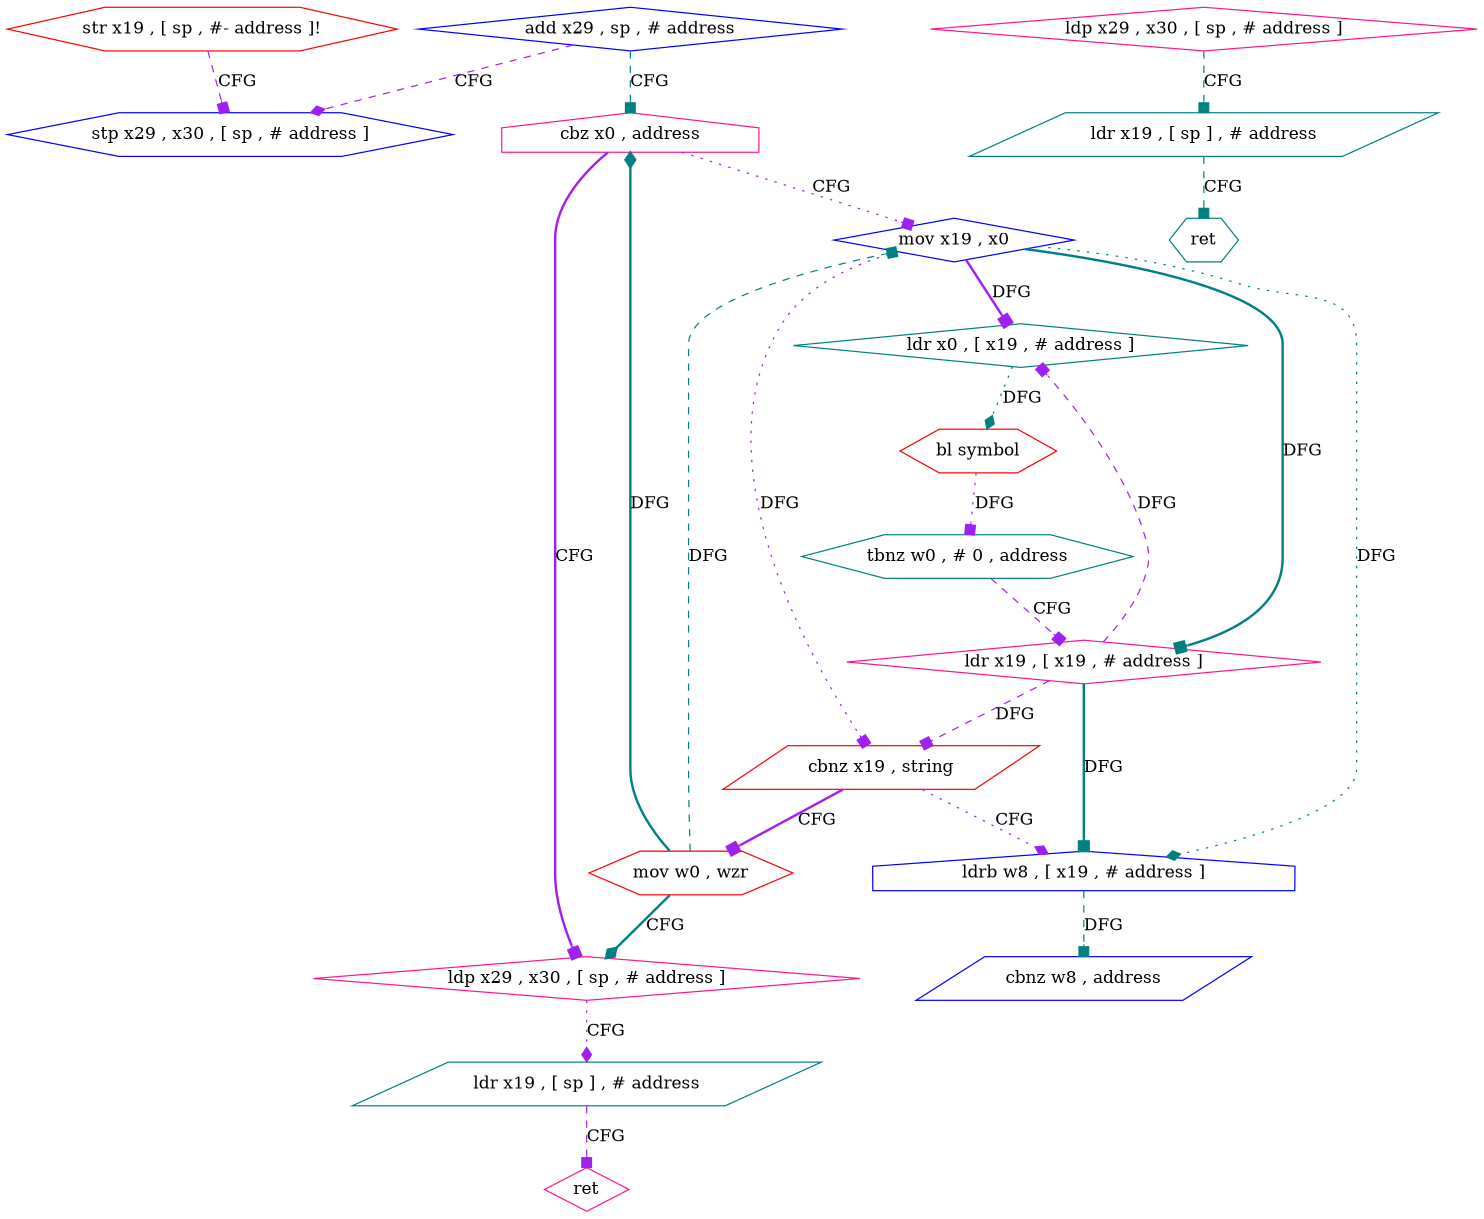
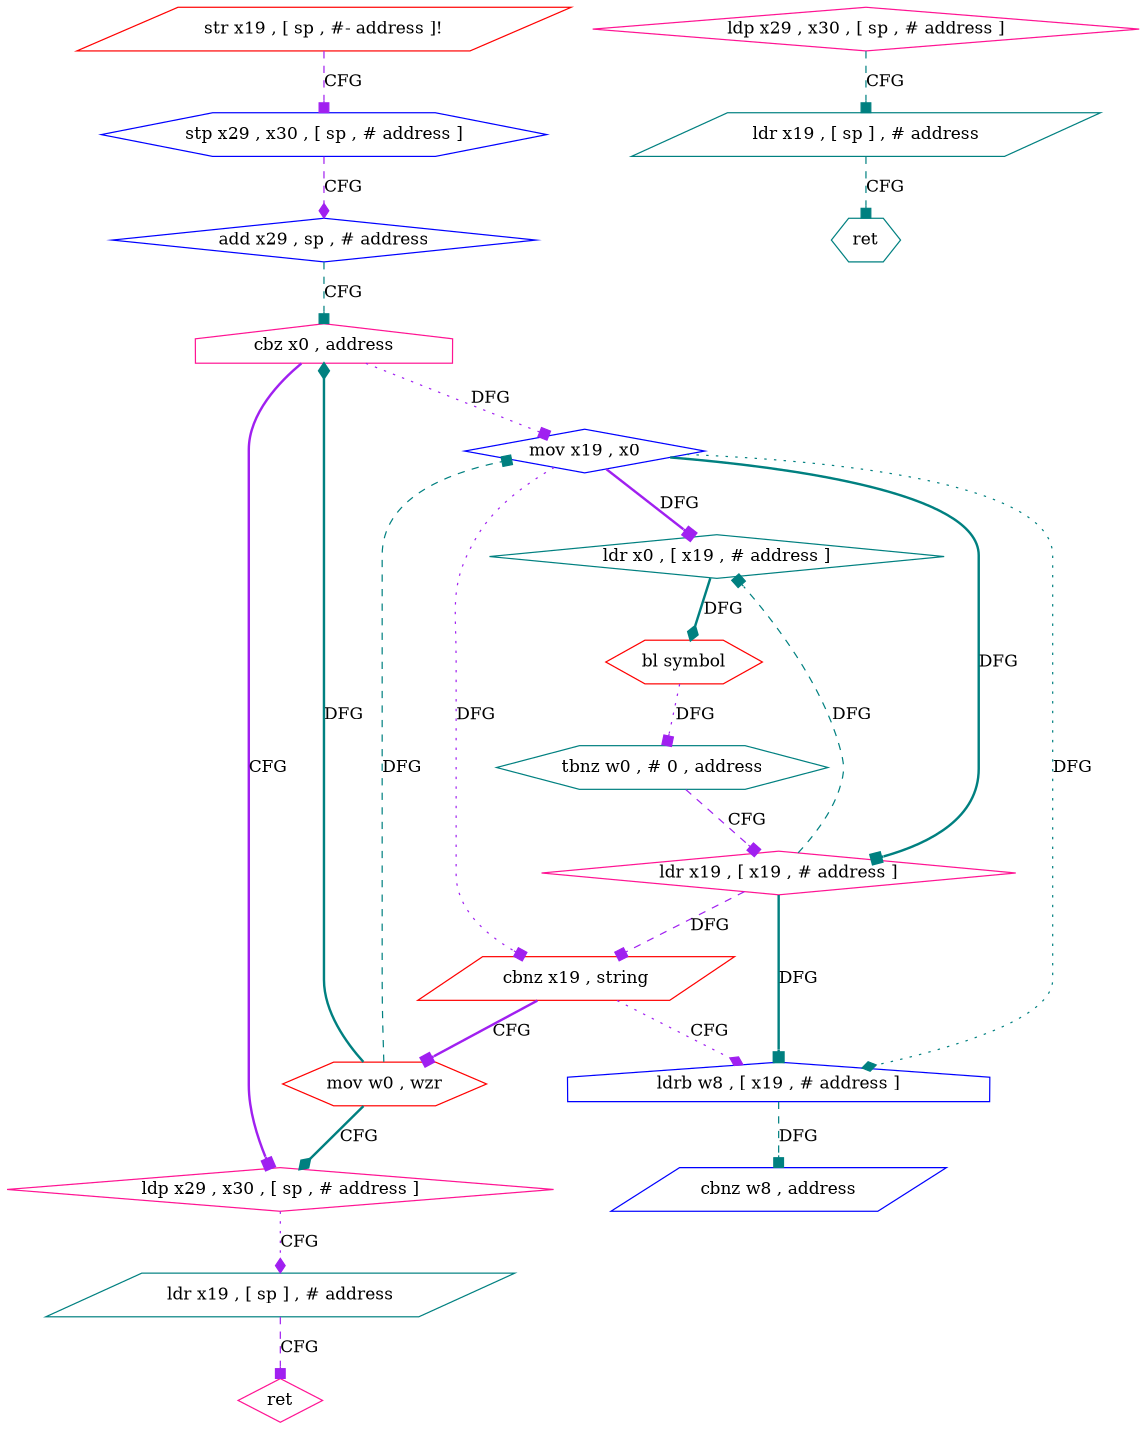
node "str x19 , [ sp , #- address ]!": shape hexagon -> parallelogram
edge "add x29 , sp , # address" -> "stp x29 , x30 , [ sp , # address ]": reversed
edge "cbz x0 , address" -> "mov x19 , x0": label "CFG" -> "DFG"
edge "ldr x0 , [ x19 , # address ]" -> "bl symbol": style dotted -> bold
edge "ldr x19 , [ x19 , # address ]" -> "ldr x0 , [ x19 , # address ]": color purple -> teal
